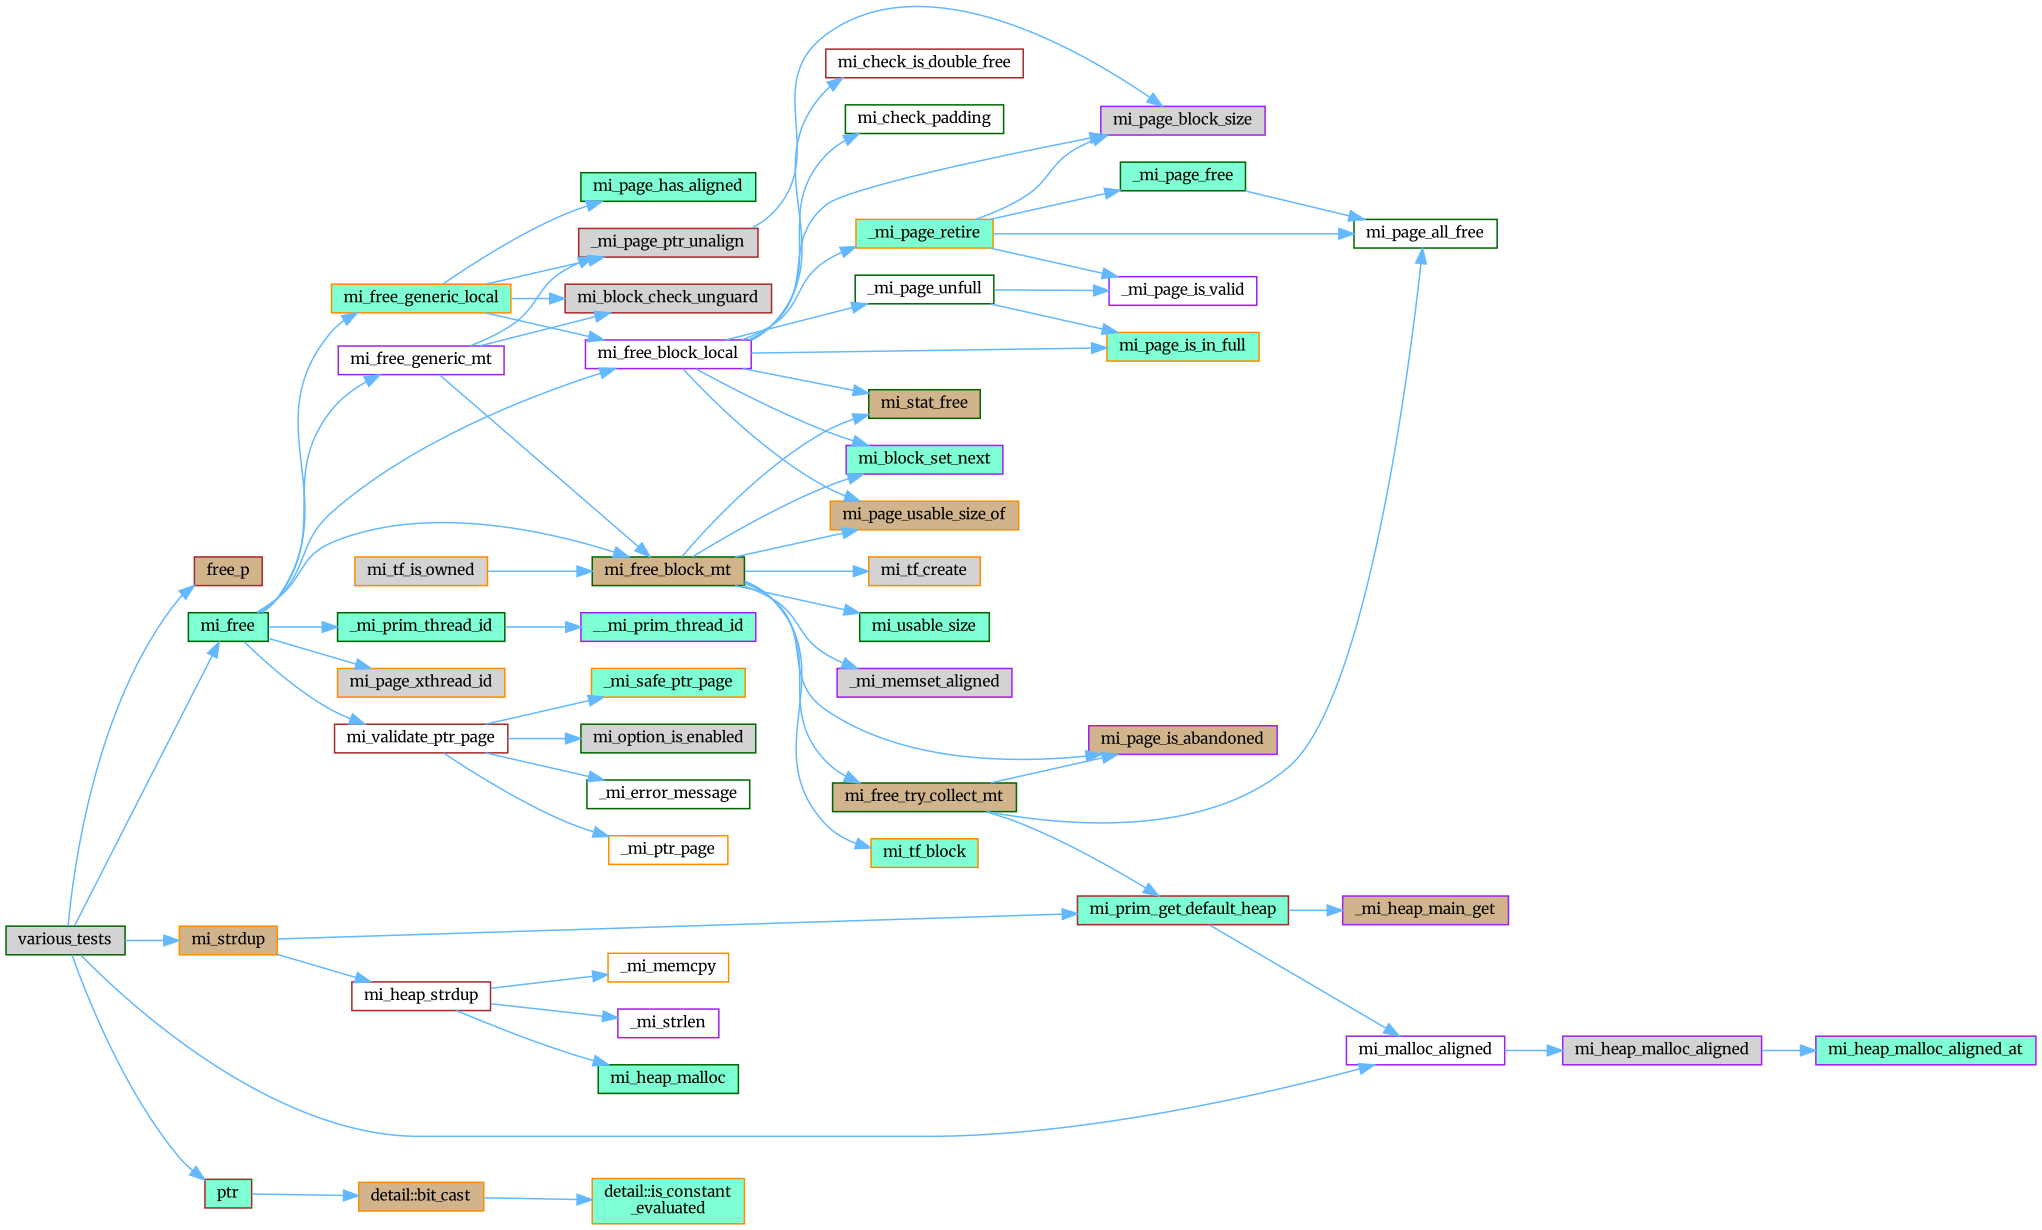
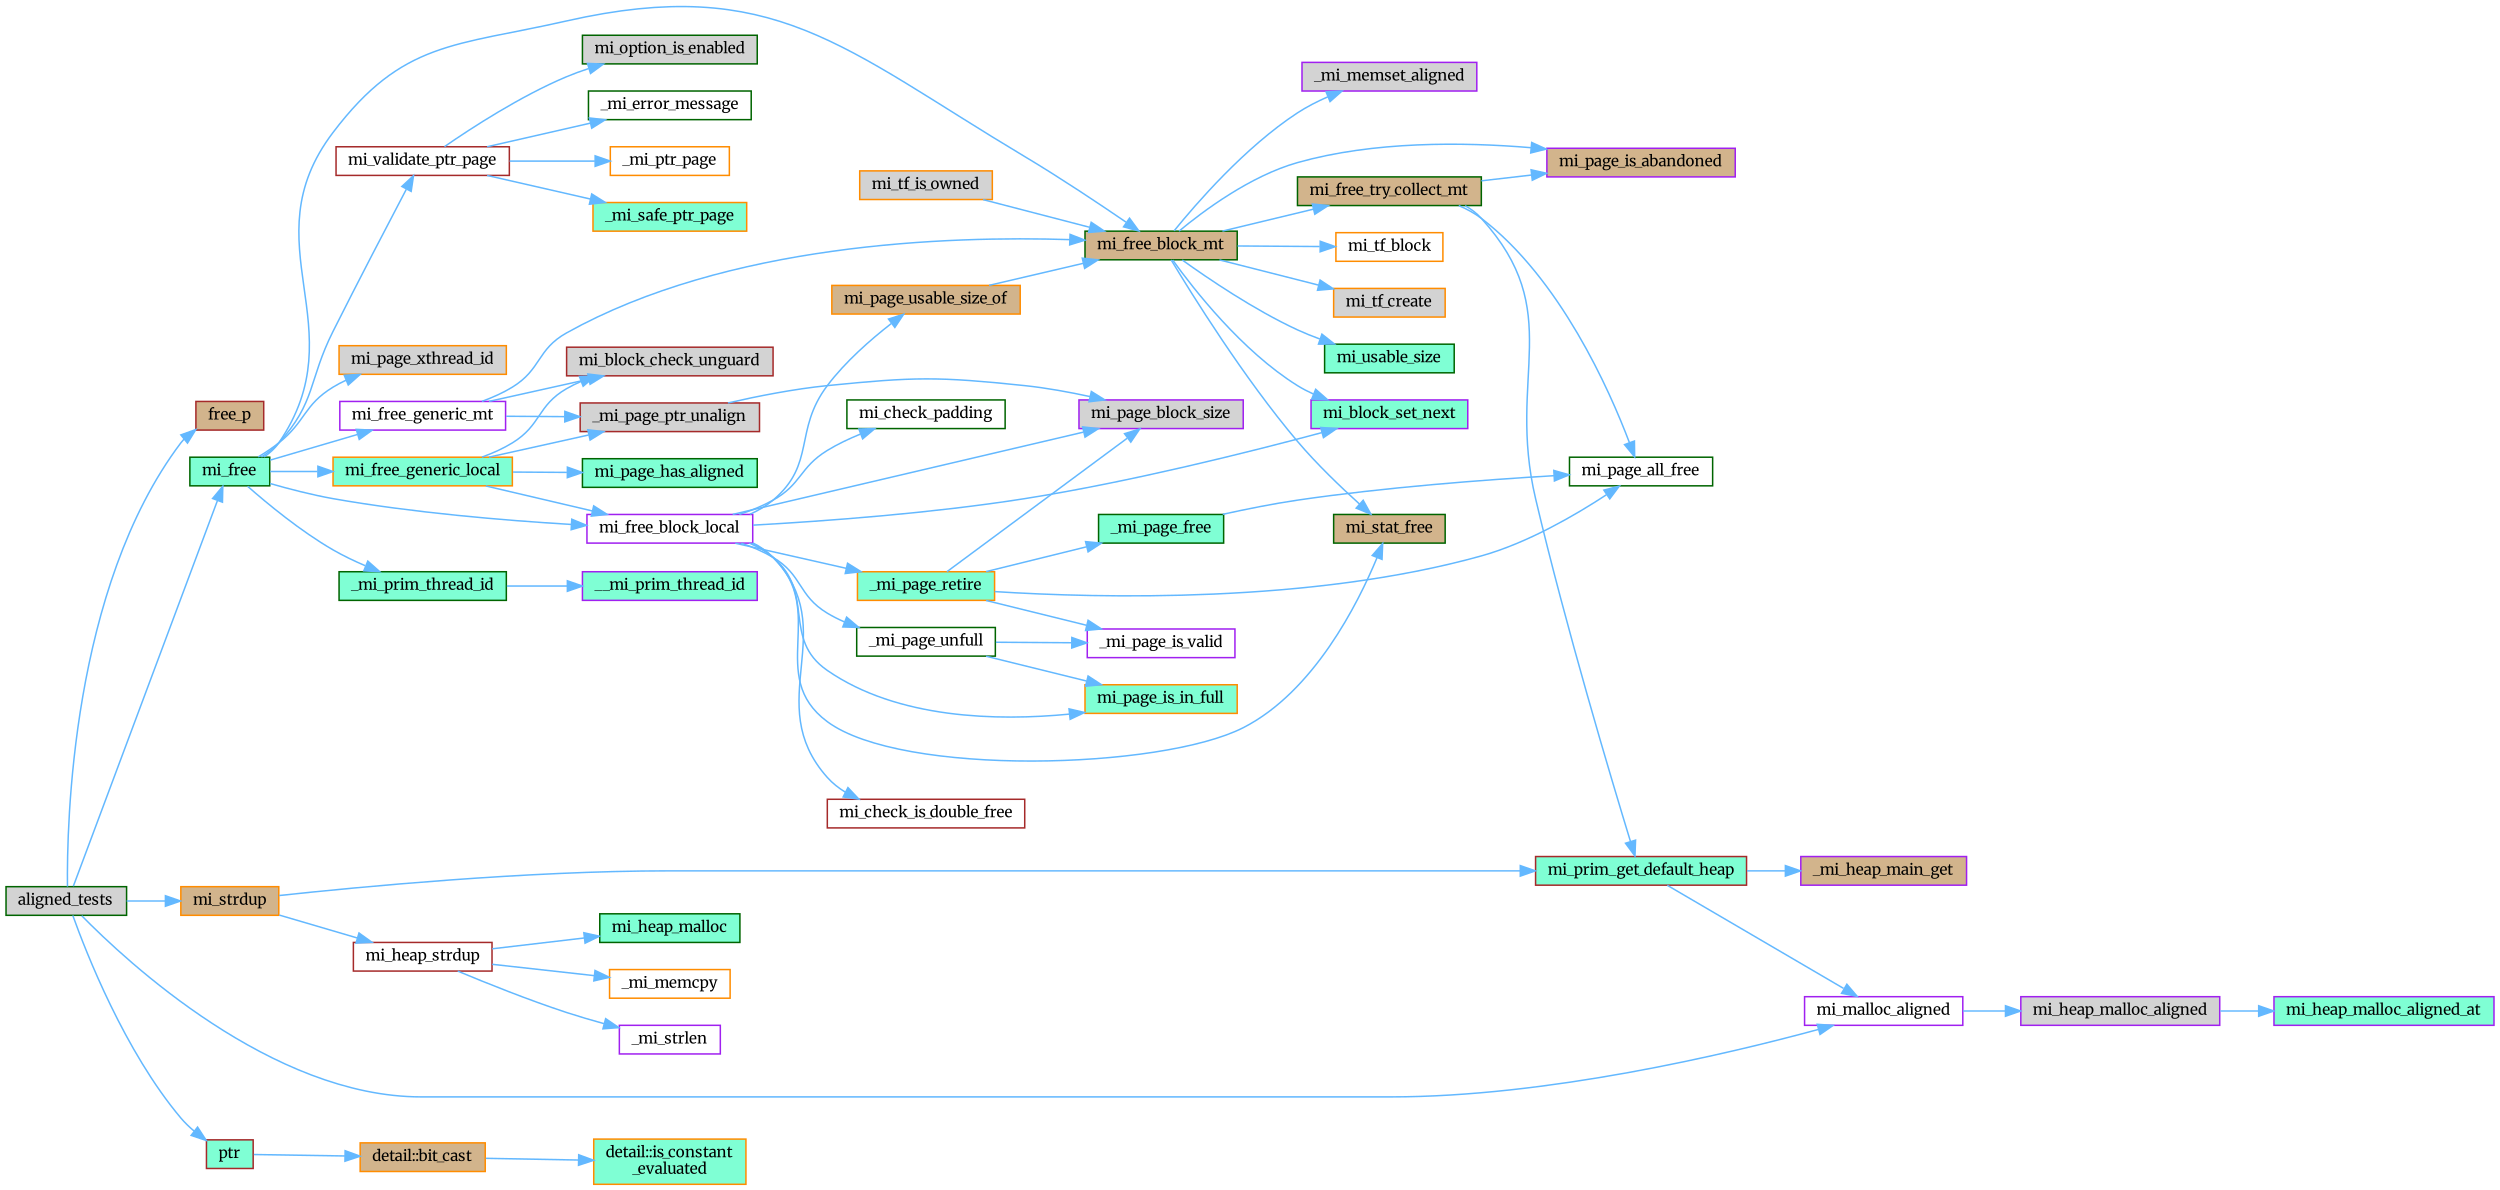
edge "mi_free_block_mt" -> "mi_page_usable_size_of": reversed
node "mi_tf_block": fillcolor aquamarine -> white
node "various_tests": label "various_tests" -> "aligned_tests"
